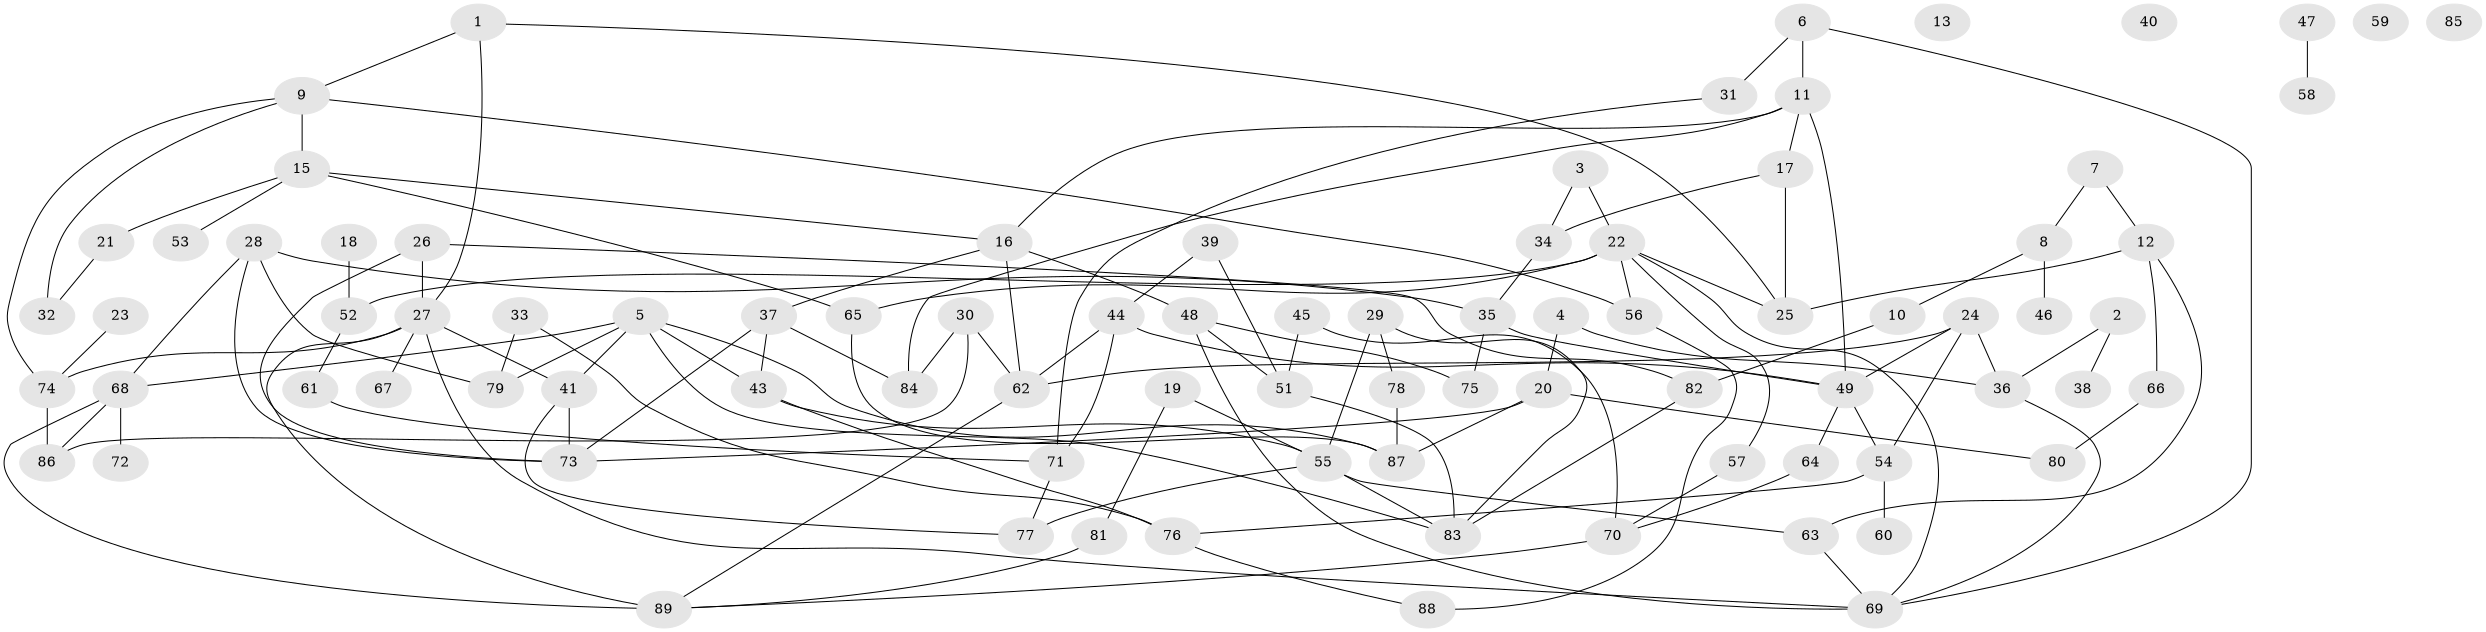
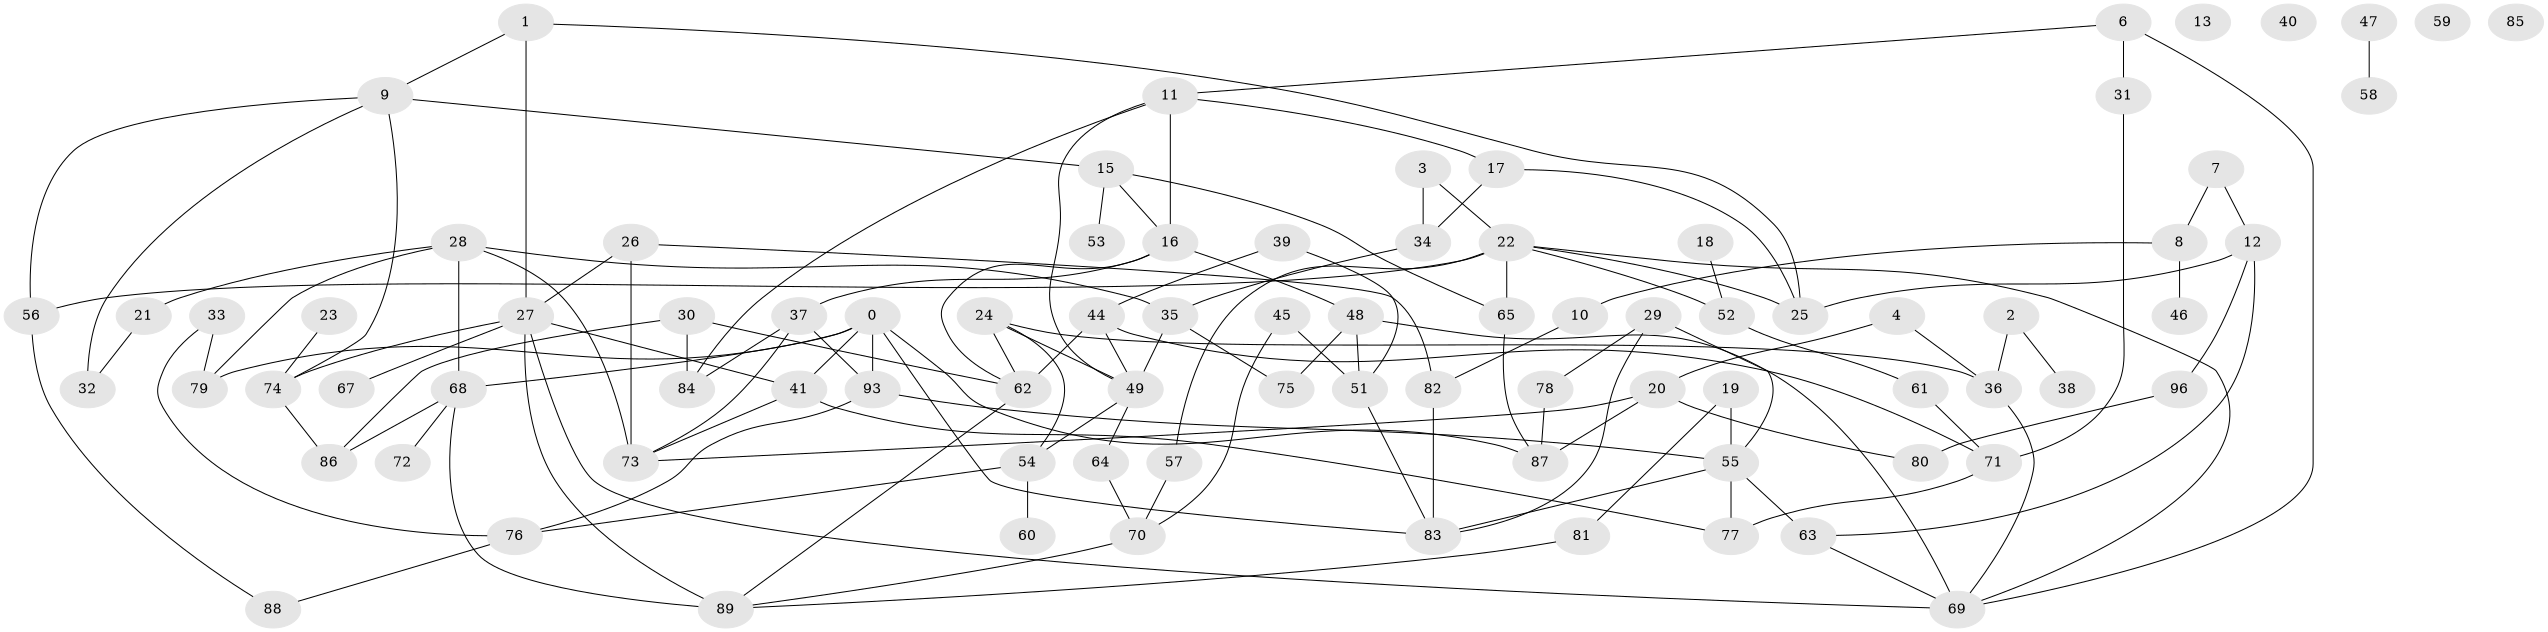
edge "15" -- "21": now "28" -- "21"
node "5": label "5" -> "0"
node "43": label "43" -> "93"
node "66": label "66" -> "96"
